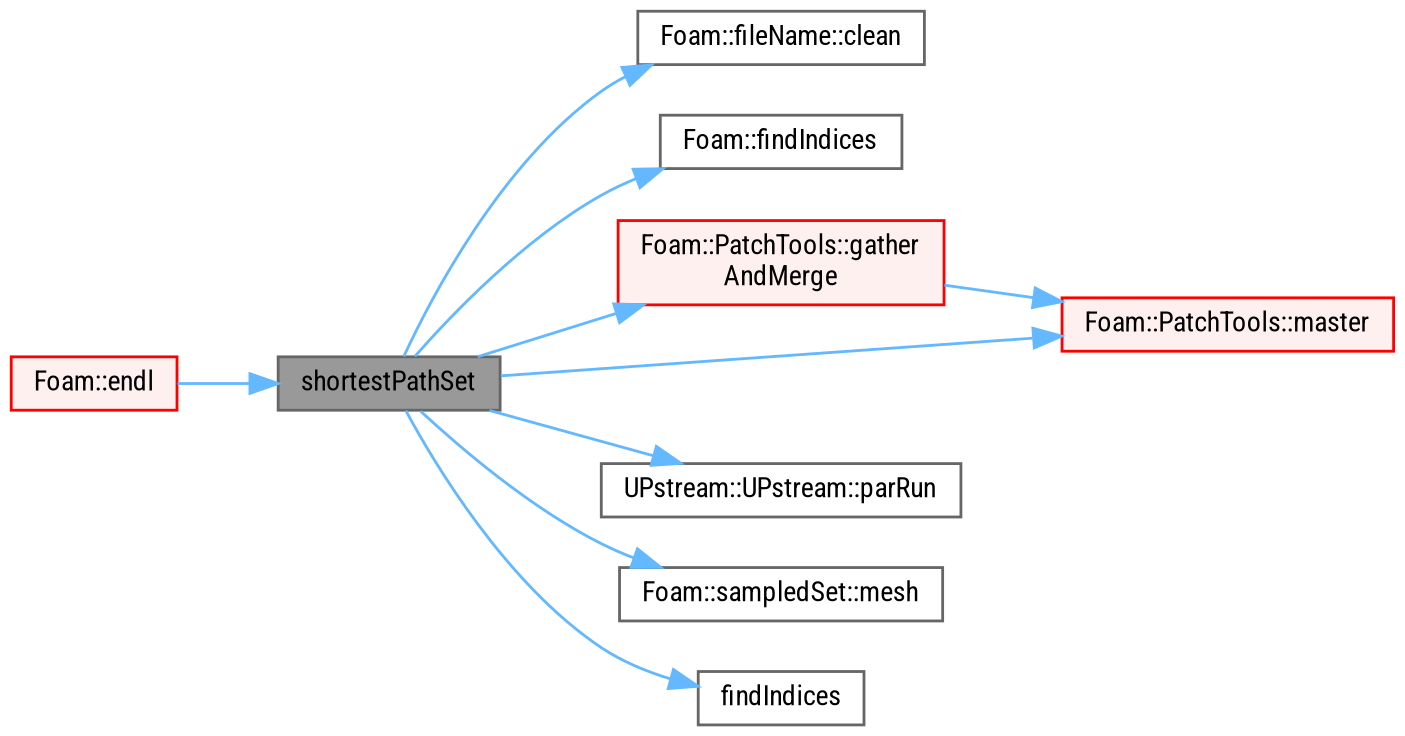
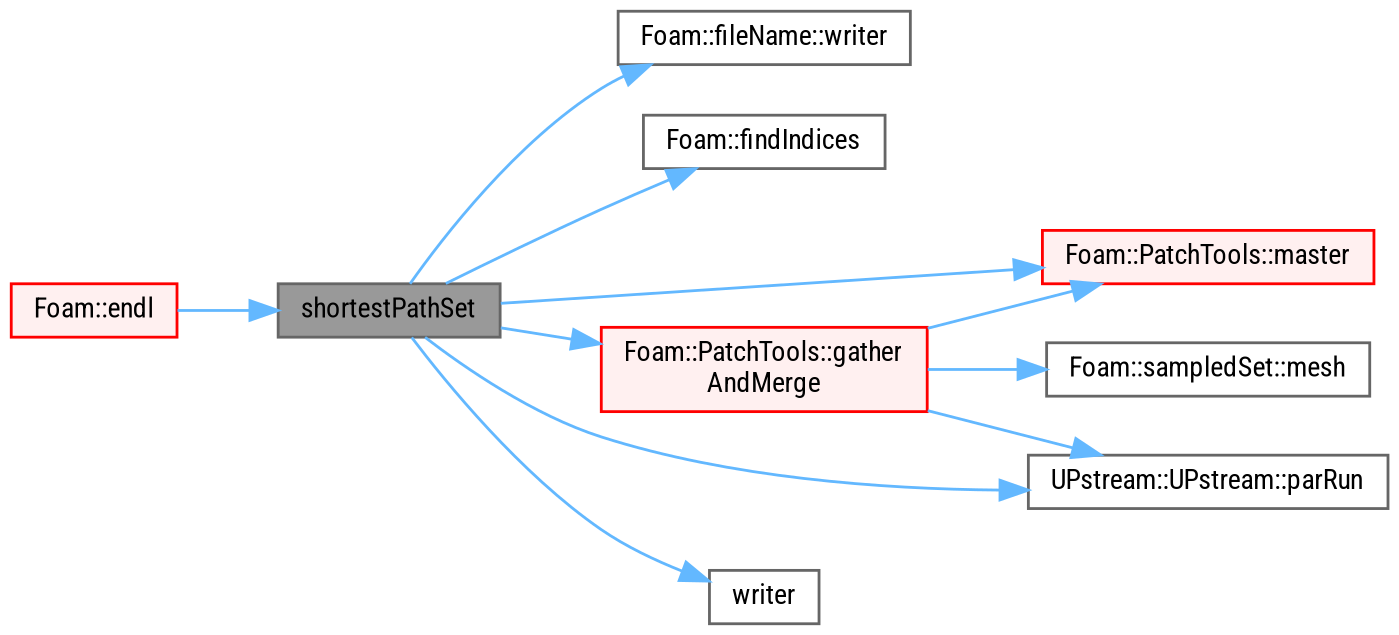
node "Foam::fileName::clean": label "Foam::fileName::clean" -> "Foam::fileName::writer"
edge "Foam::PatchTools::gather AndMerge" -> "UPstream::UPstream::parRun": added
edge "shortestPathSet" -> "Foam::sampledSet::mesh": now "Foam::PatchTools::gather AndMerge" -> "Foam::sampledSet::mesh"
node "findIndices": label "findIndices" -> "writer"
